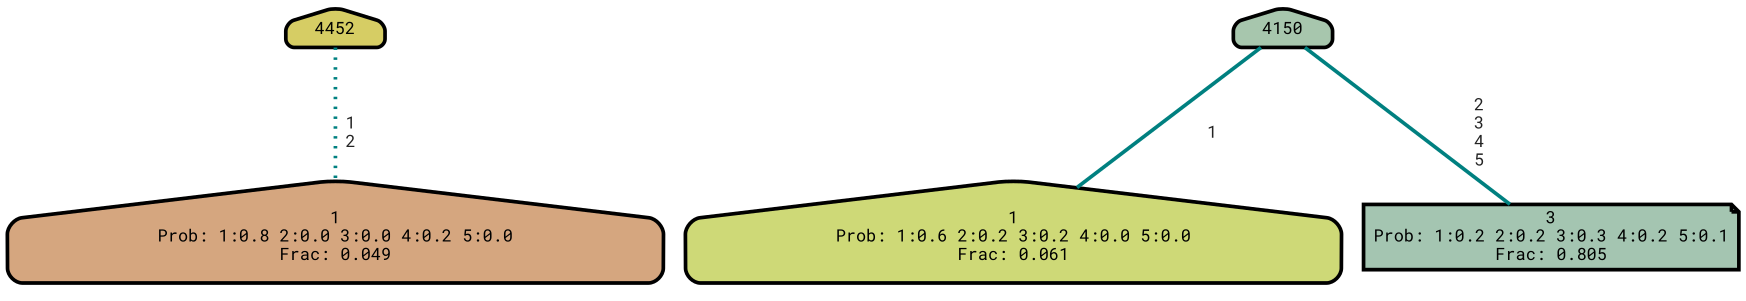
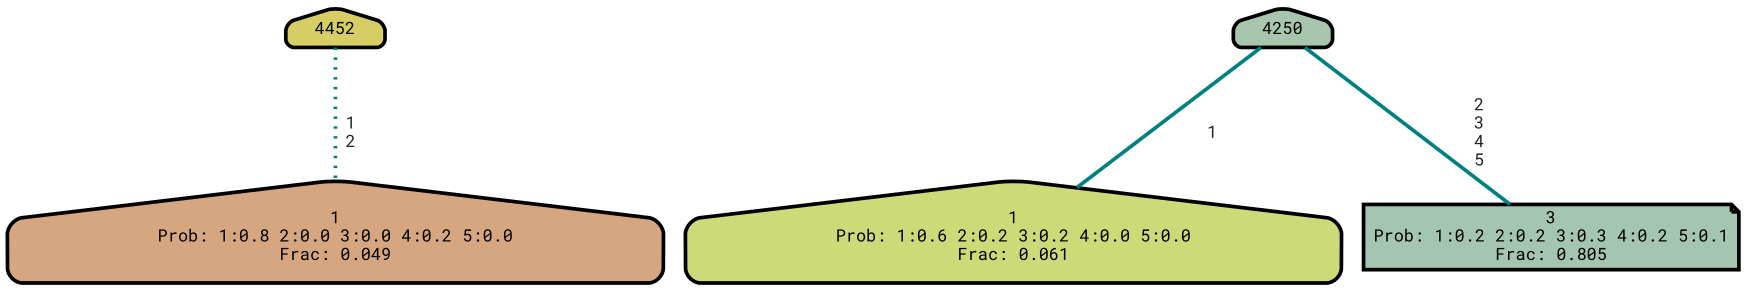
node "4150": label "4150" -> "4250"
